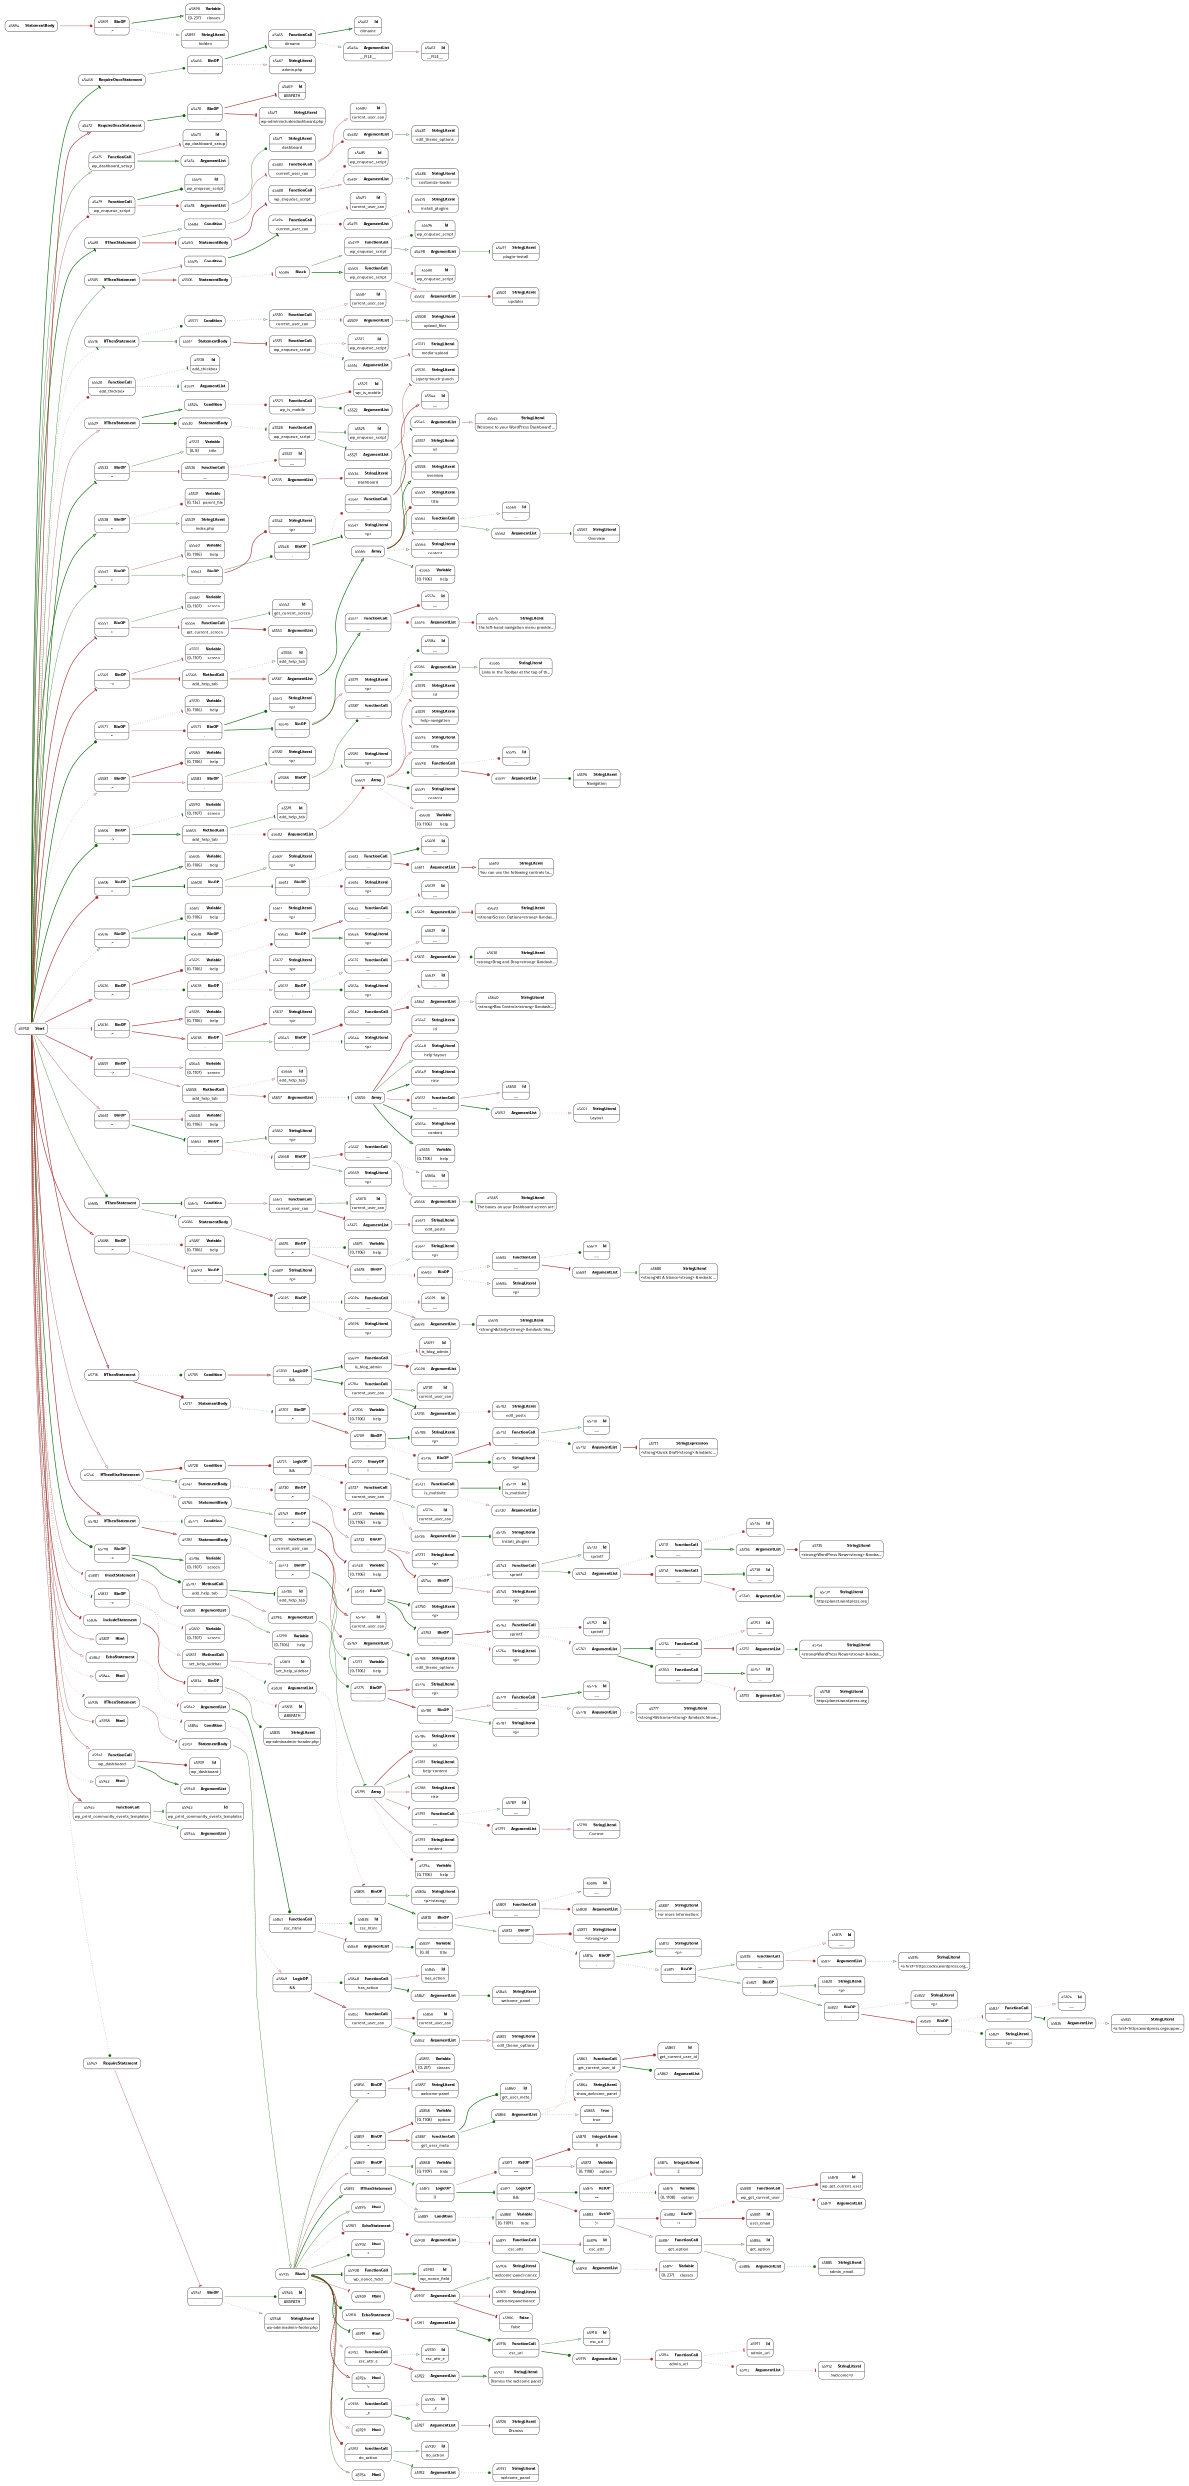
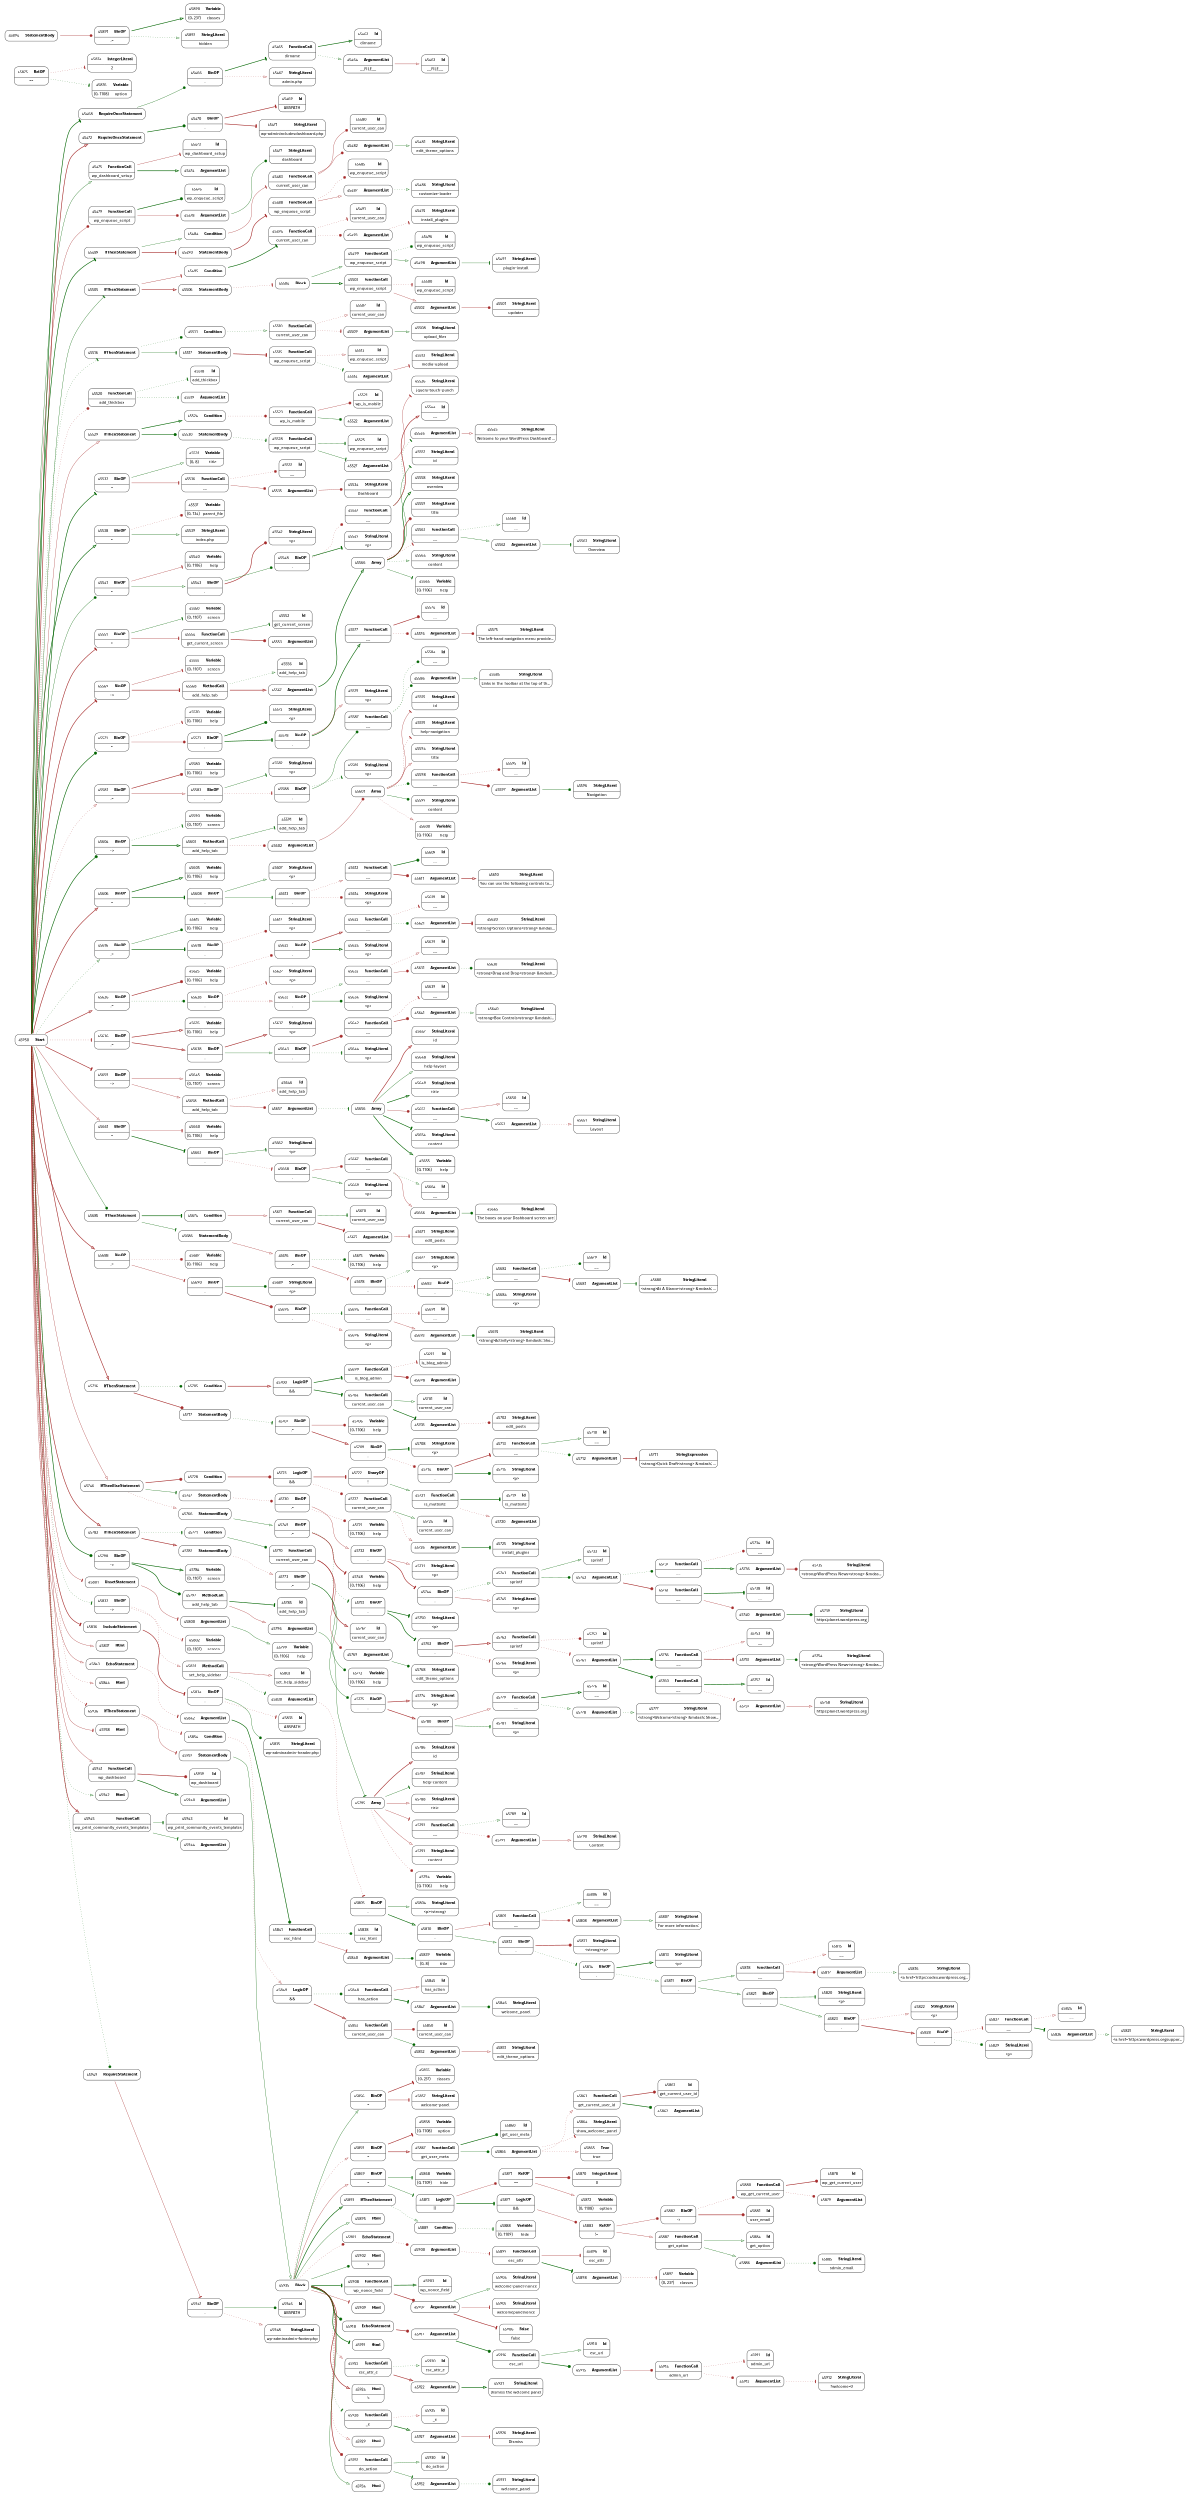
edge "45483" -> "45480": arrowhead onormal -> dot
edge "45950" -> "45606": arrowhead dot -> onormal
edge "45877" -> "45875": removed
